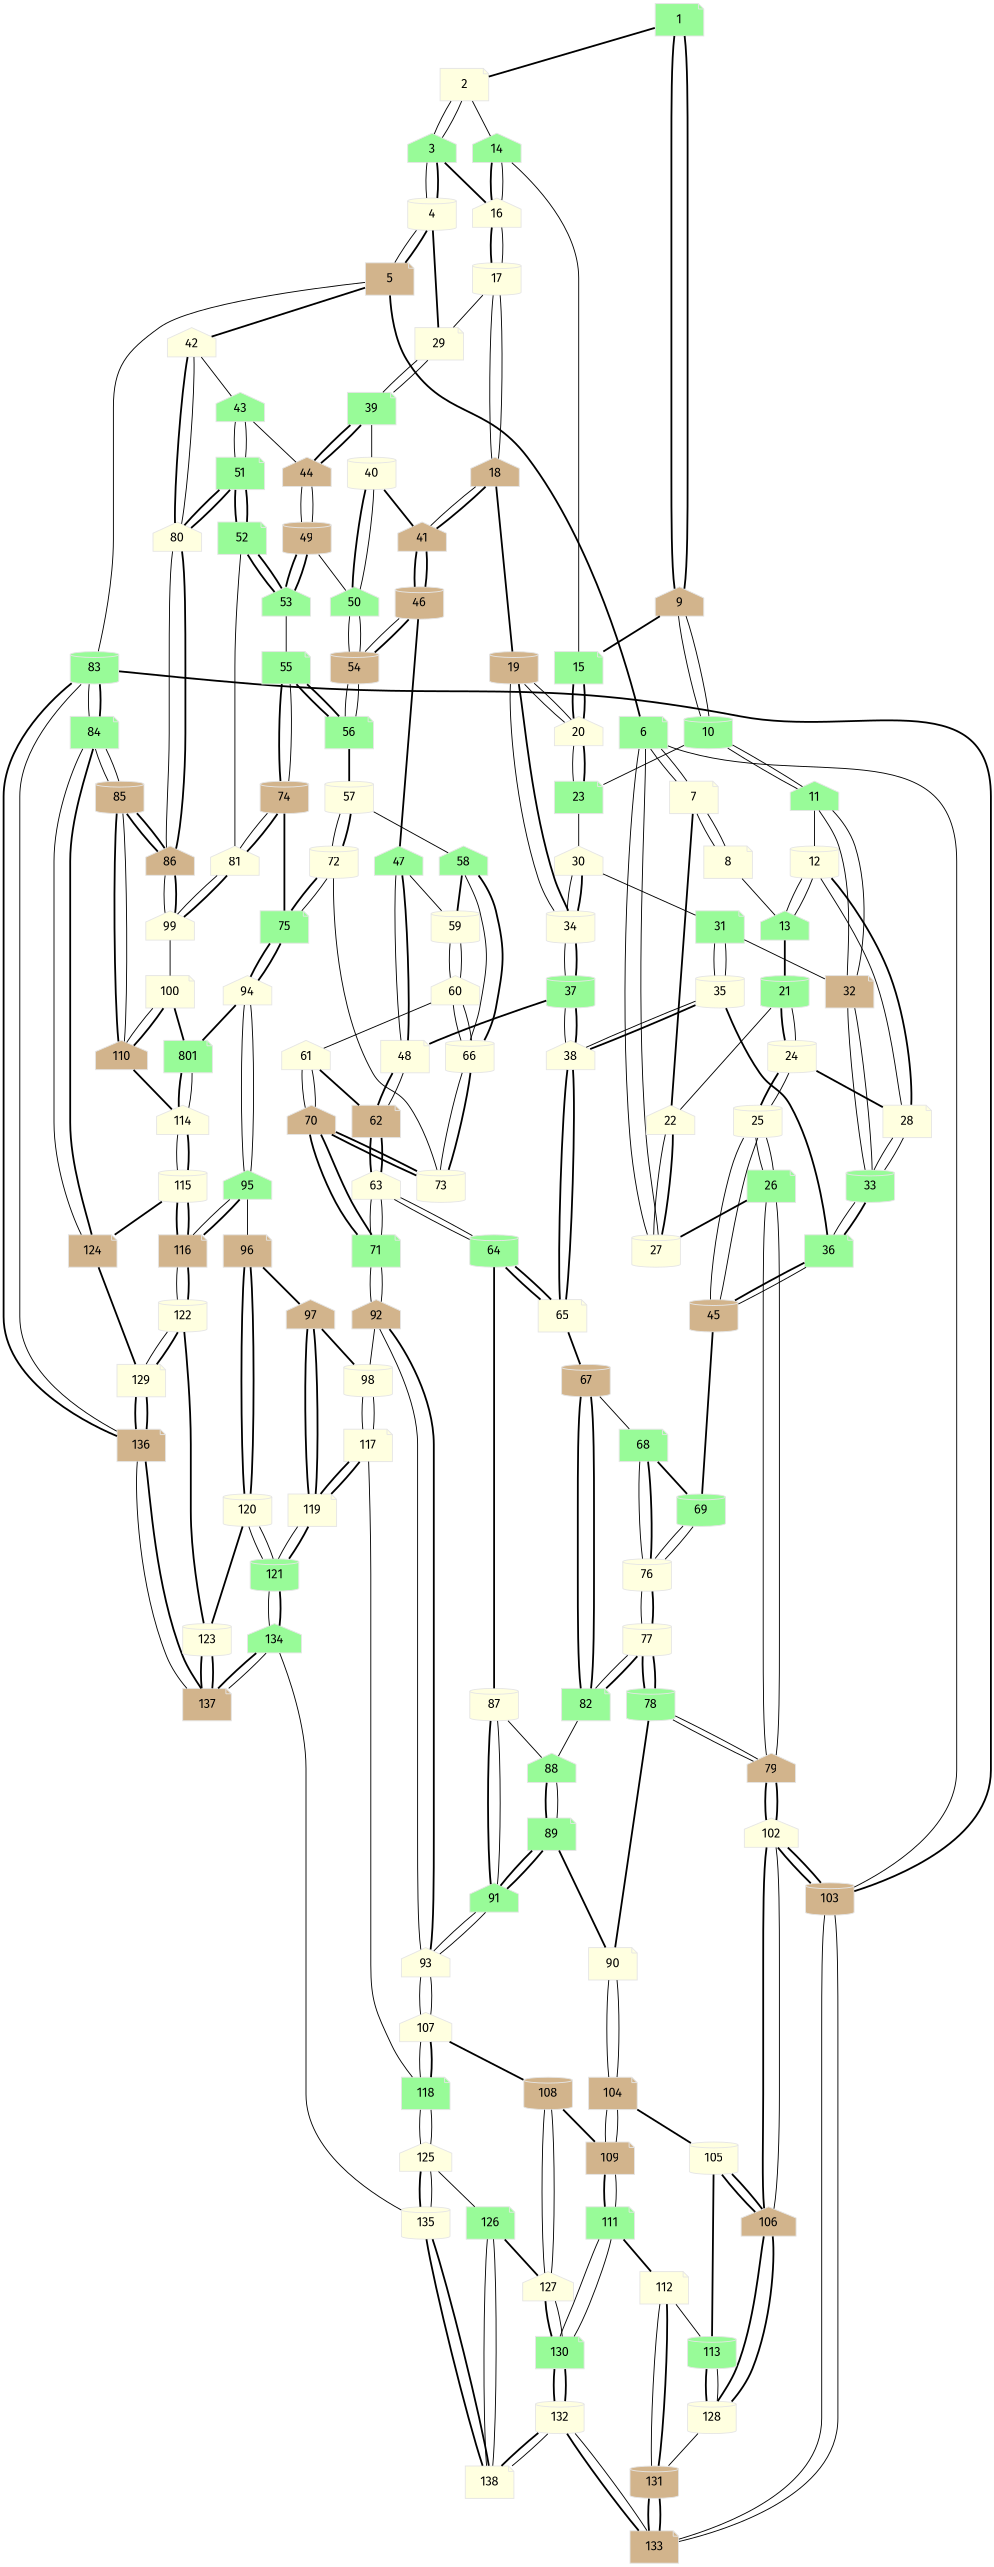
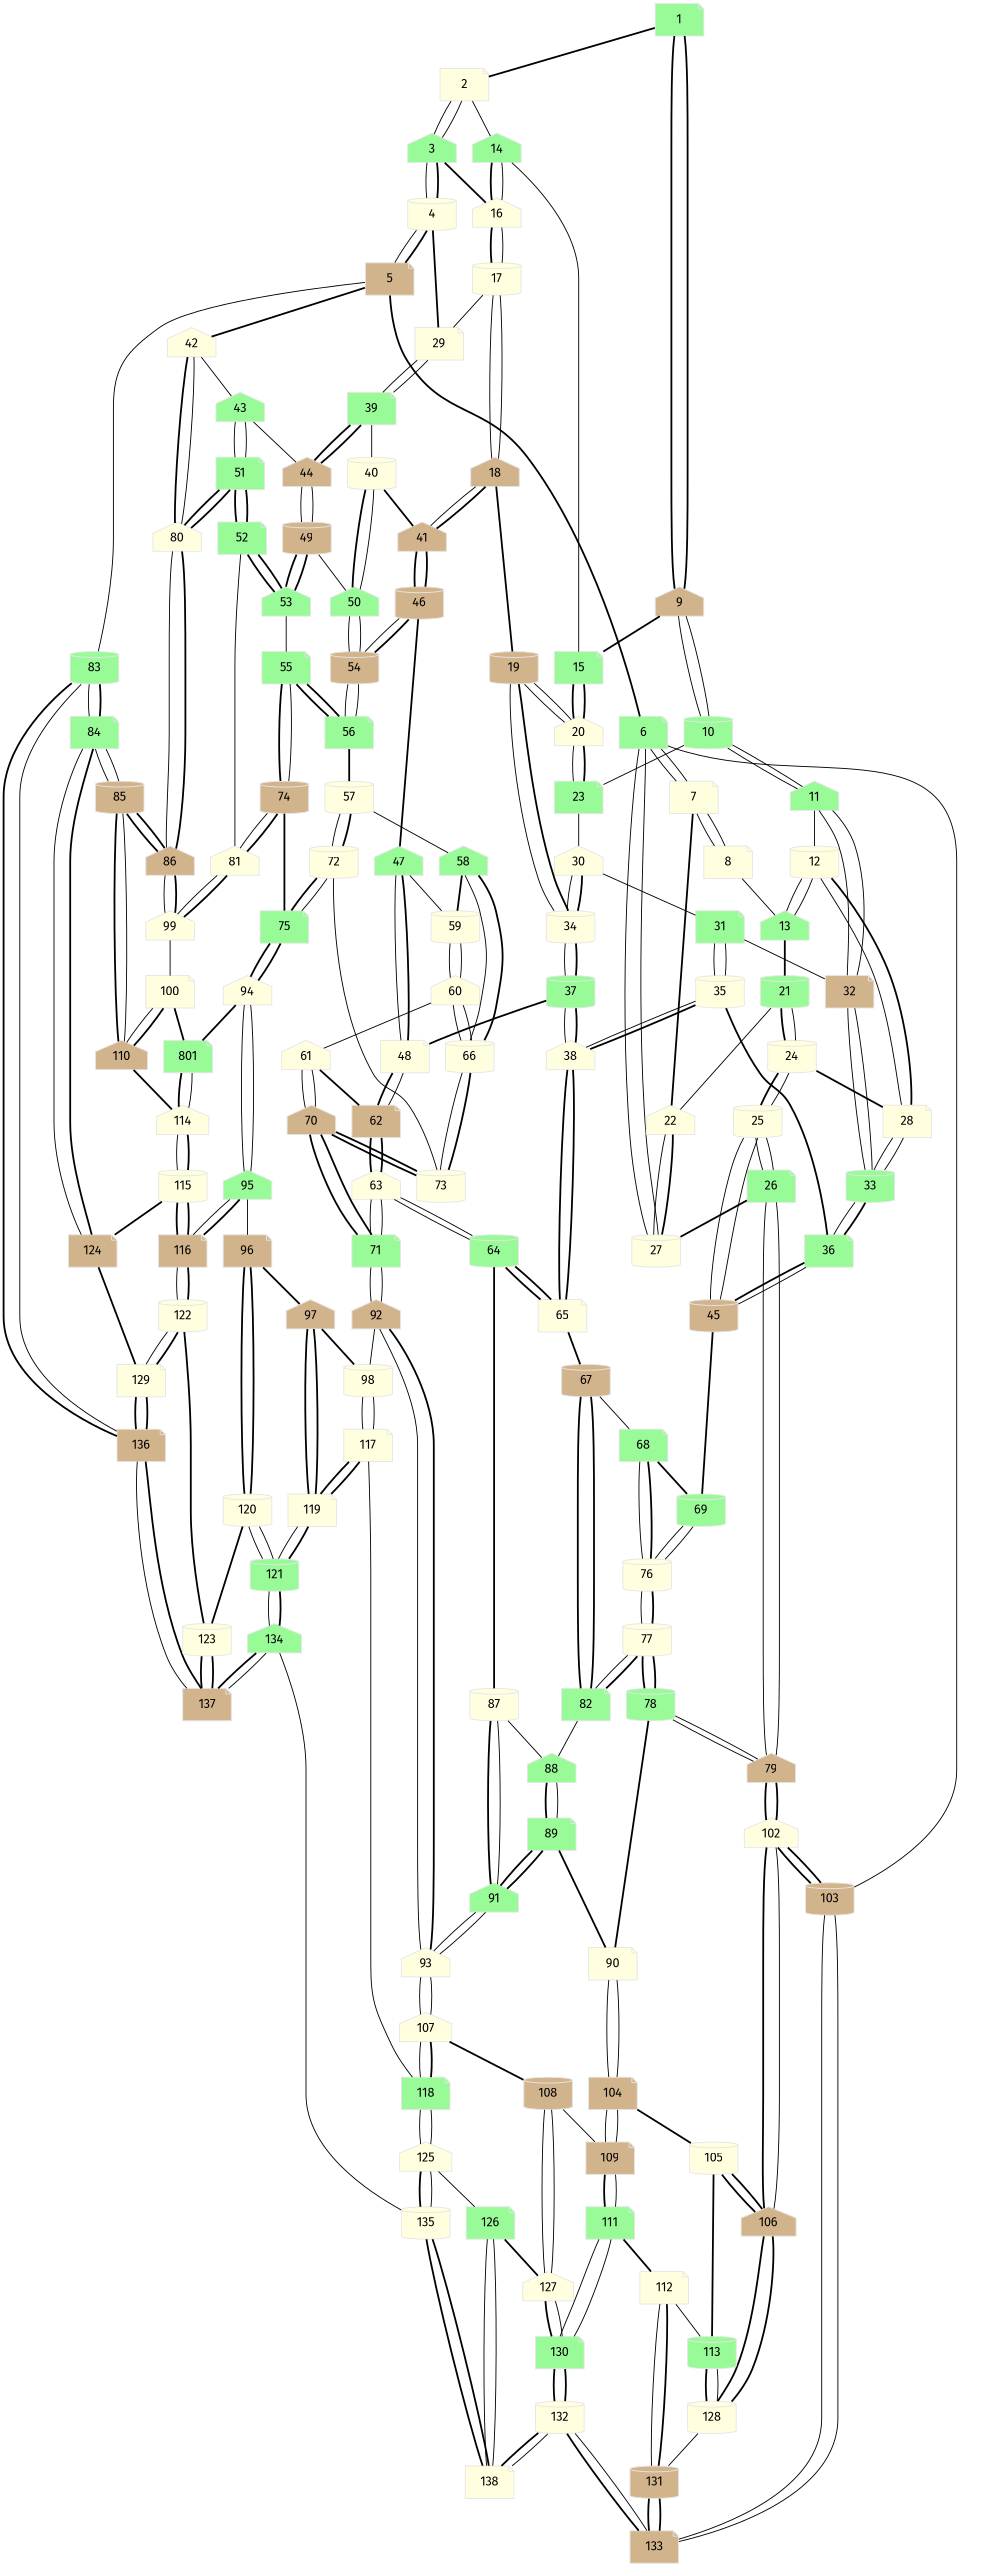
edge "83" -- "103": removed
edge "108" -- "109": style bold -> solid
